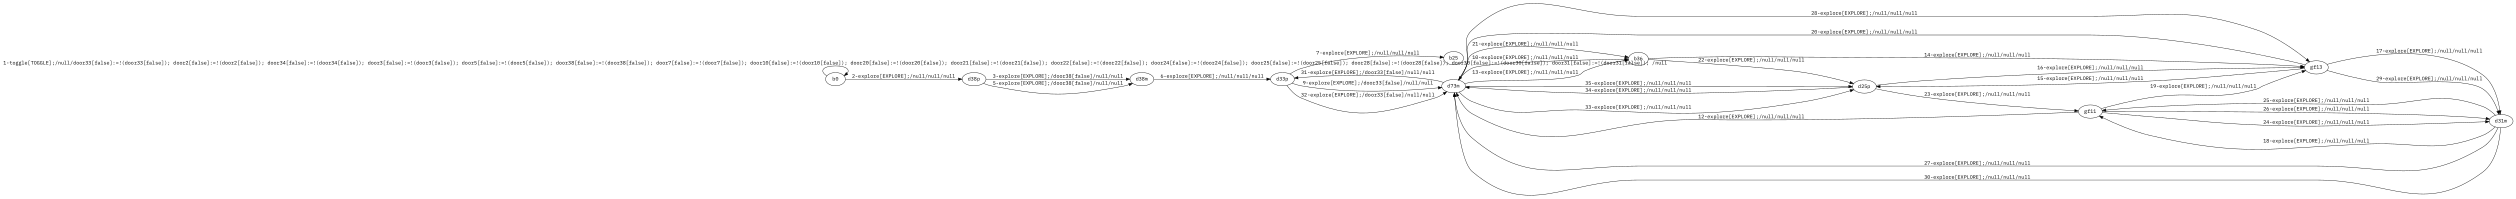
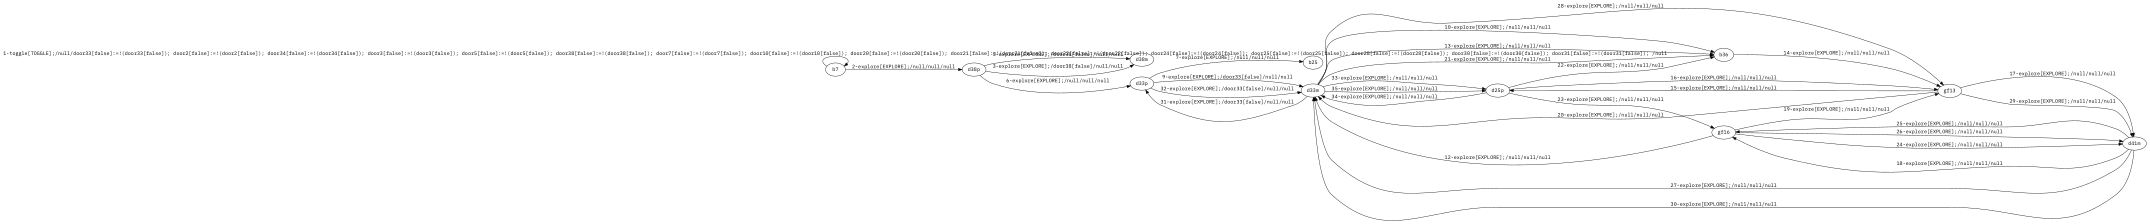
edge "b36" -> "d25p": reversed
node "b0": label "b0" -> "b7"
edge "d38m" -> "d33p": now "d38p" -> "d33p"
node "d73m": label "d73m" -> "d33m"
node "gf11": label "gf11" -> "gf16"
node "d31m": label "d31m" -> "d41m"
